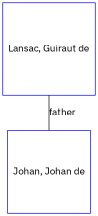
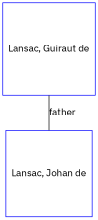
node "Johan, Johan de": label "Johan, Johan de" -> "Lansac, Johan de"
